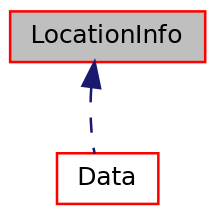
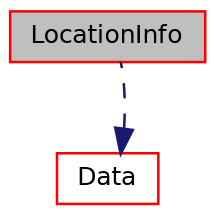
edge "Data" -> "LocationInfo": reversed
